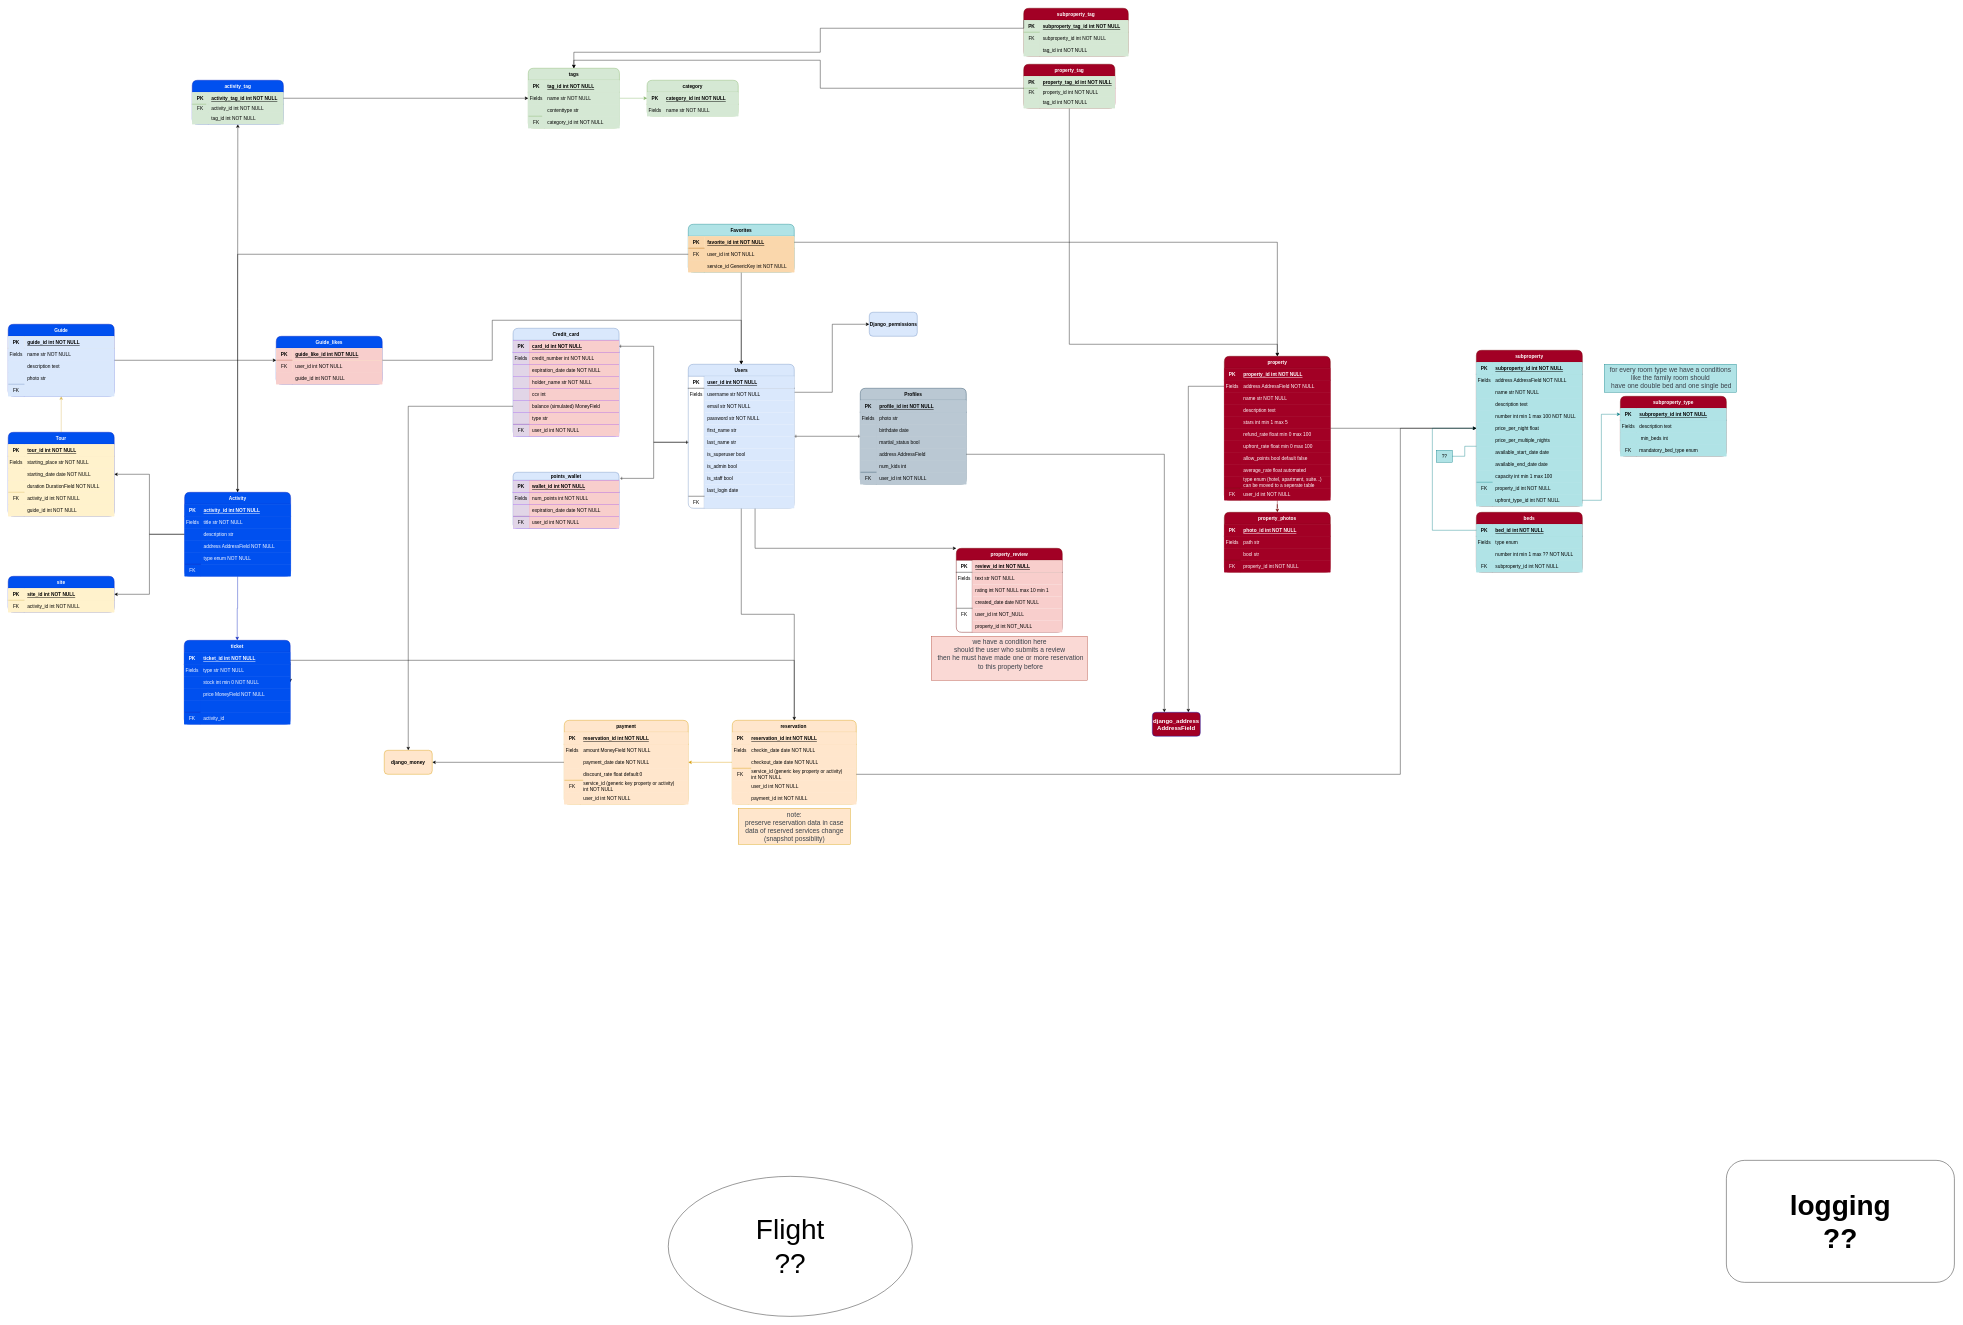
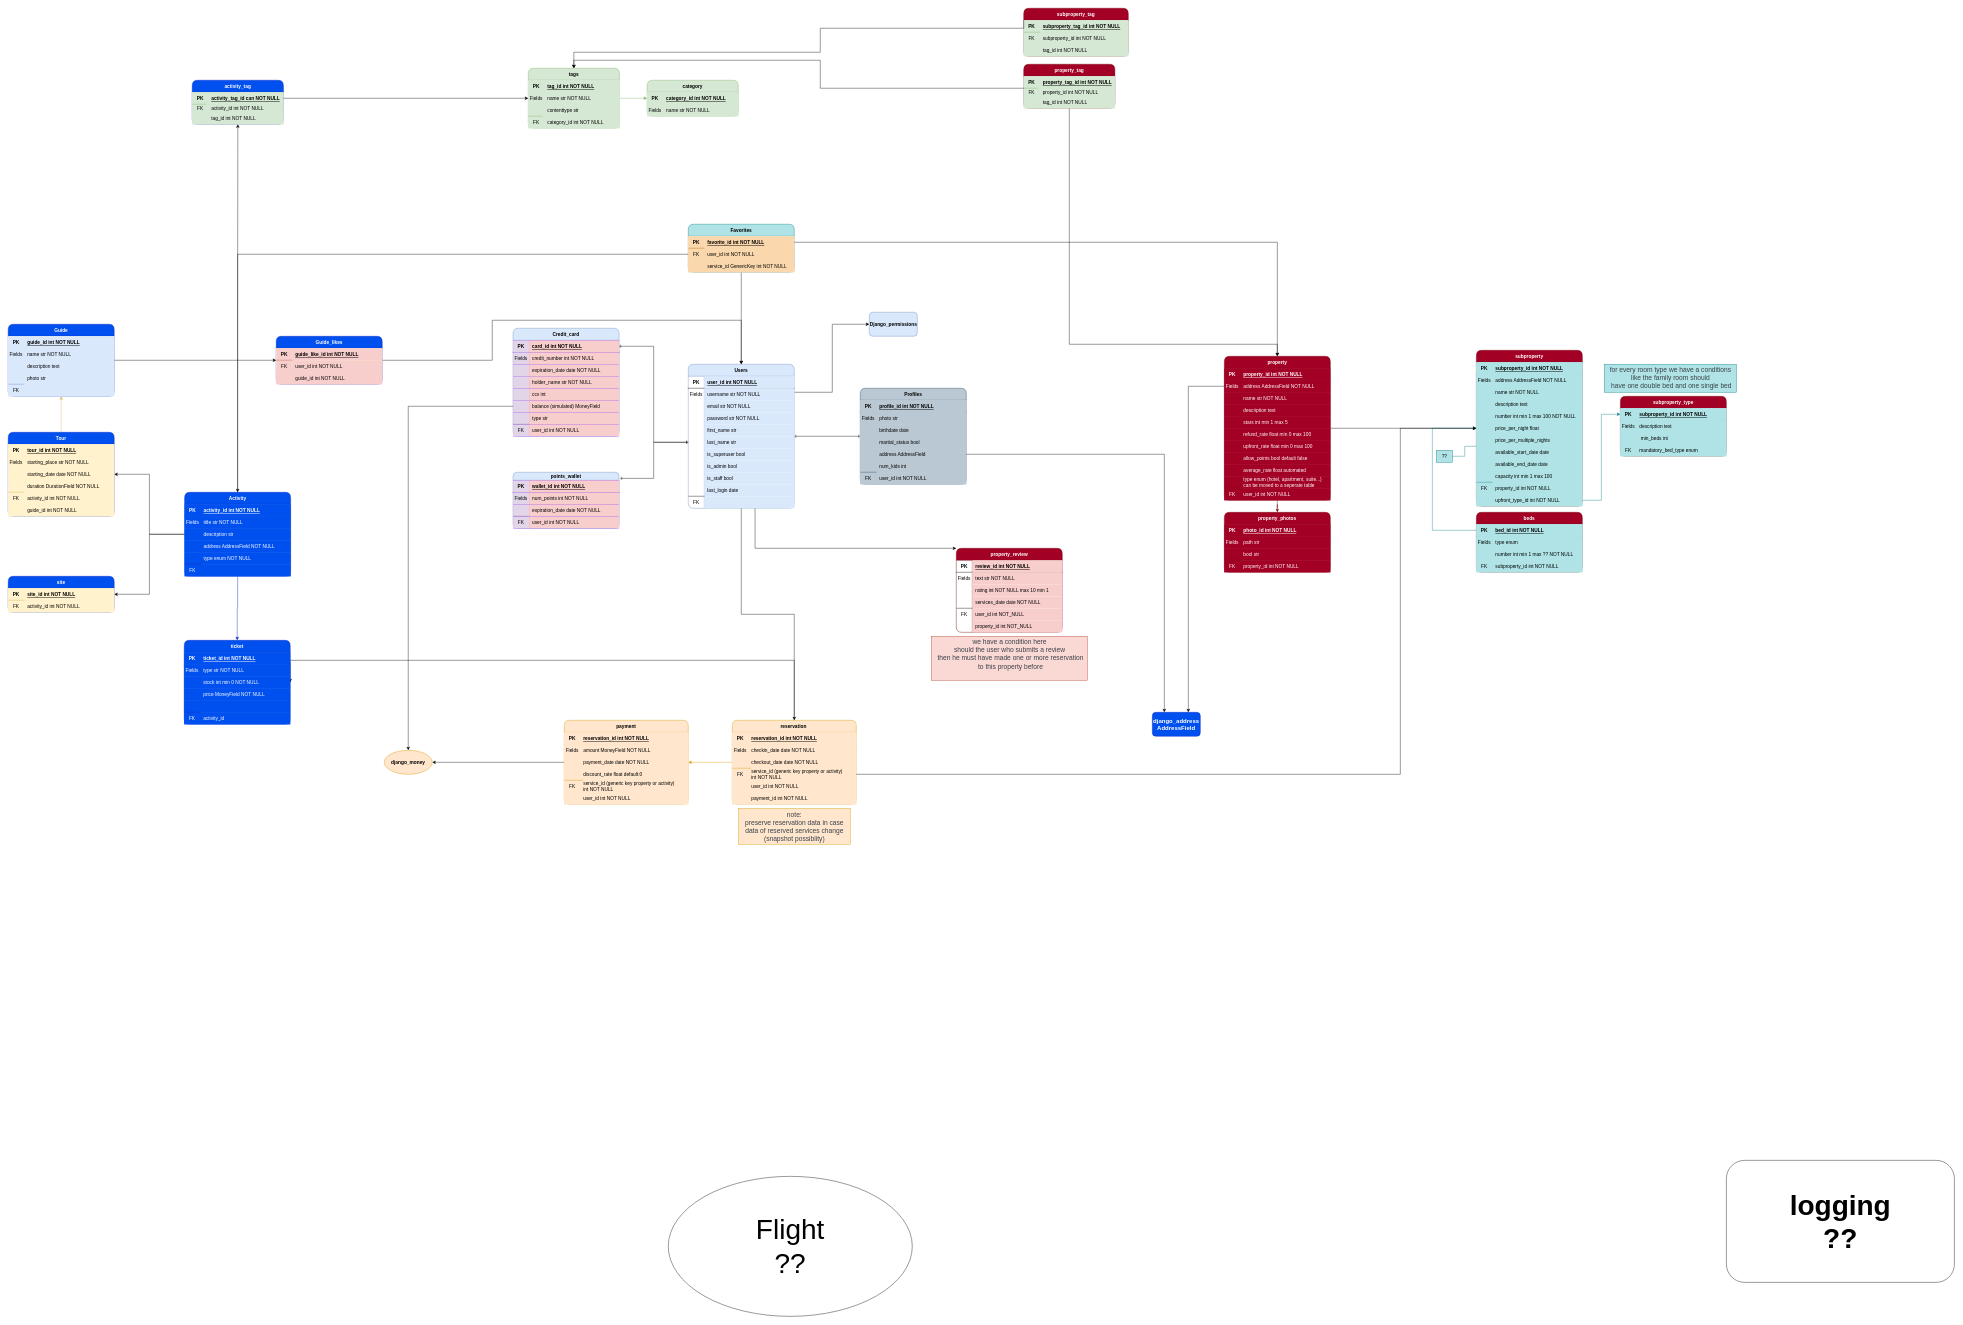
node "activity_tag_id int NOT NULL": label "activity_tag_id int NOT NULL" -> "activity_tag_id can NOT NULL"
node "created_date date NOT NULL": label "created_date date NOT NULL" -> "services_date date NOT NULL"
node "django_address AddressField": fillcolor #a20025 -> #0050ef
node "django_money": shape rounded rectangle -> ellipse
